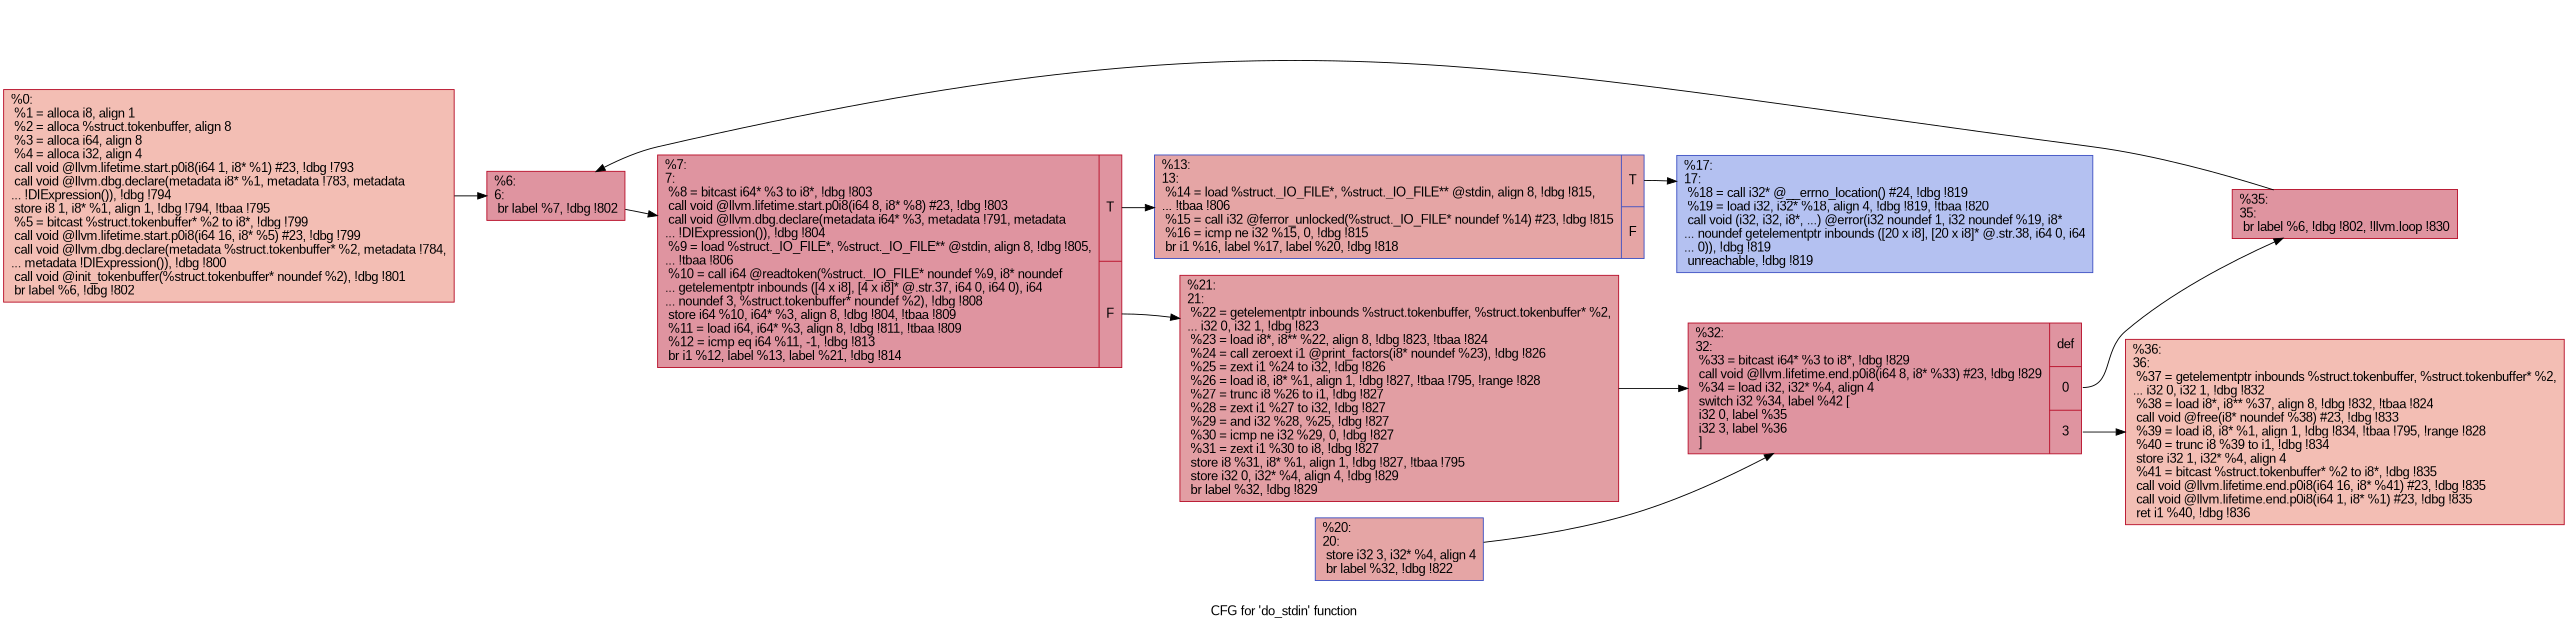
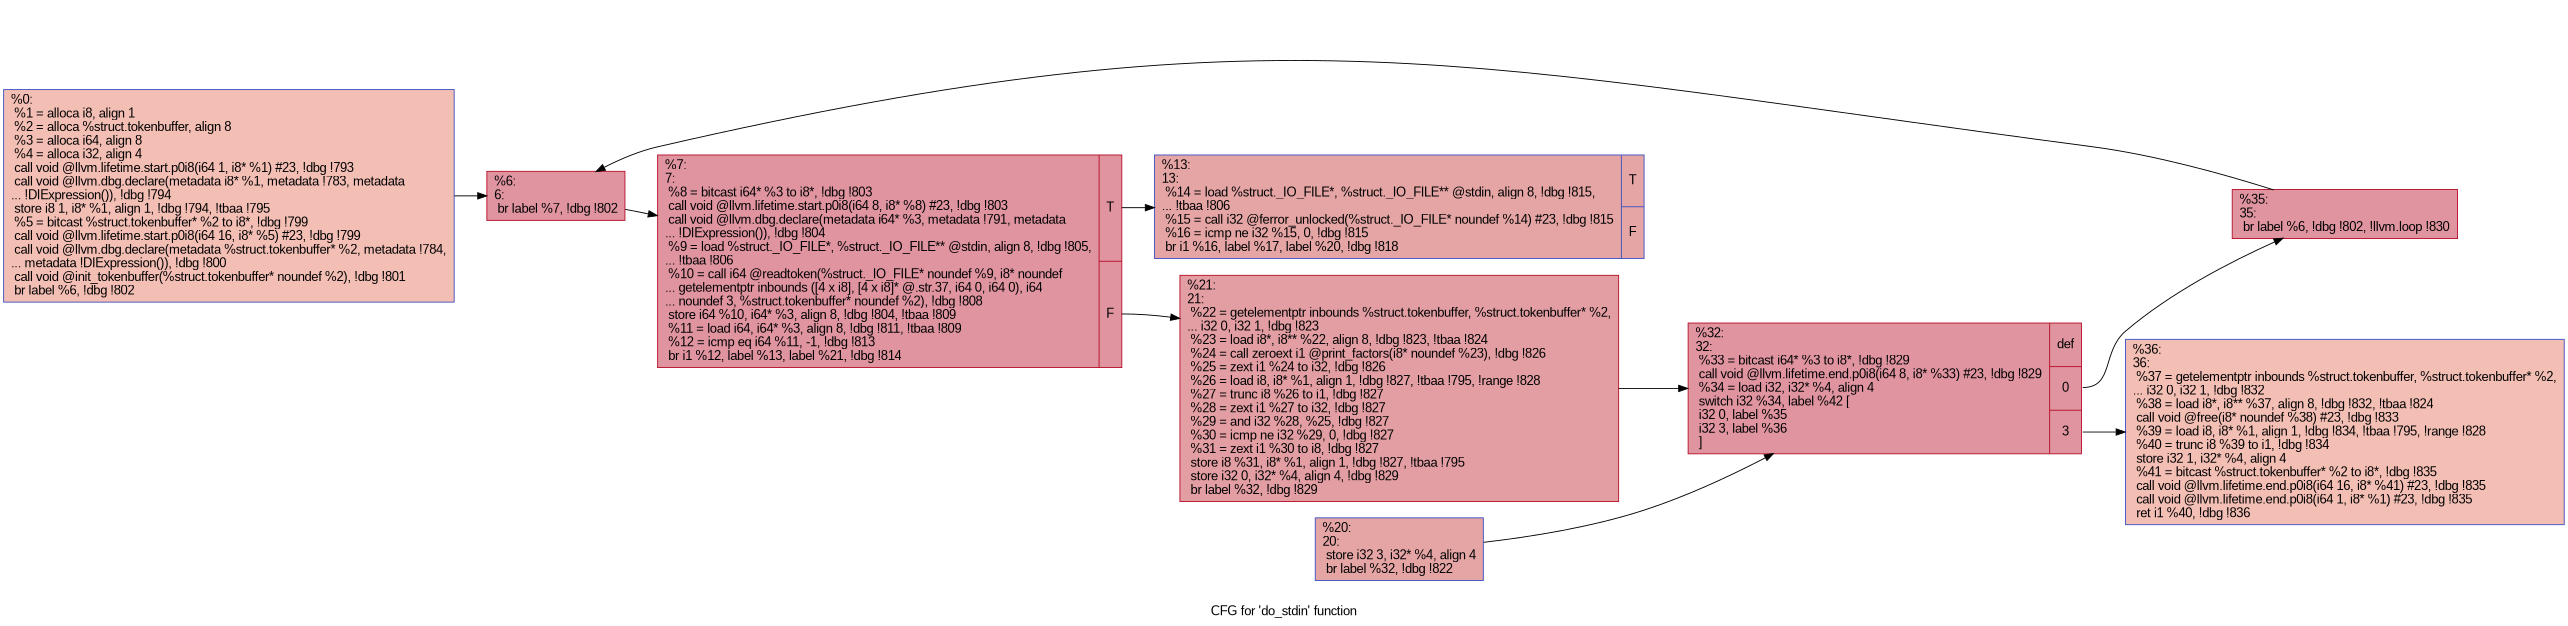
node "%0:": color #b70d28ff -> #3d50c3ff
node "%17:": removed
node "%36:": color #b70d28ff -> #3d50c3ff
